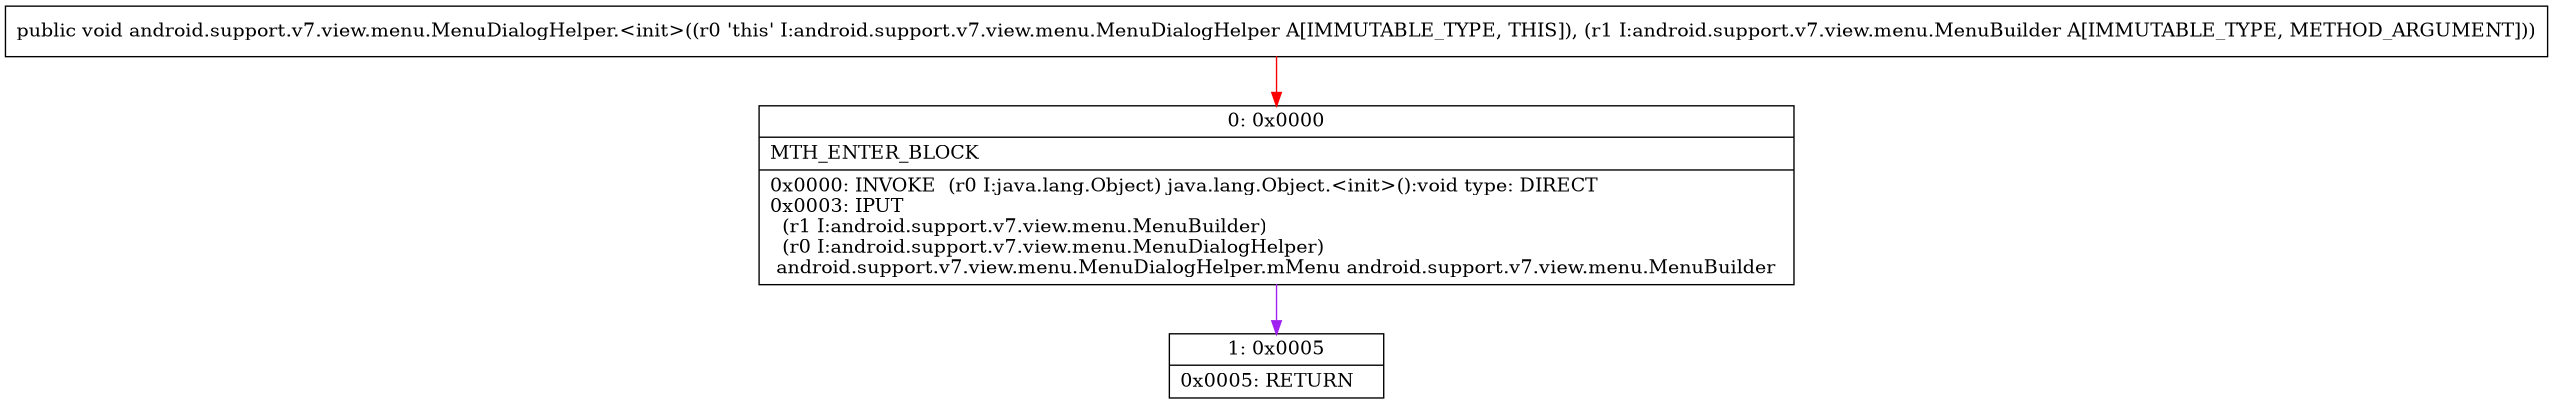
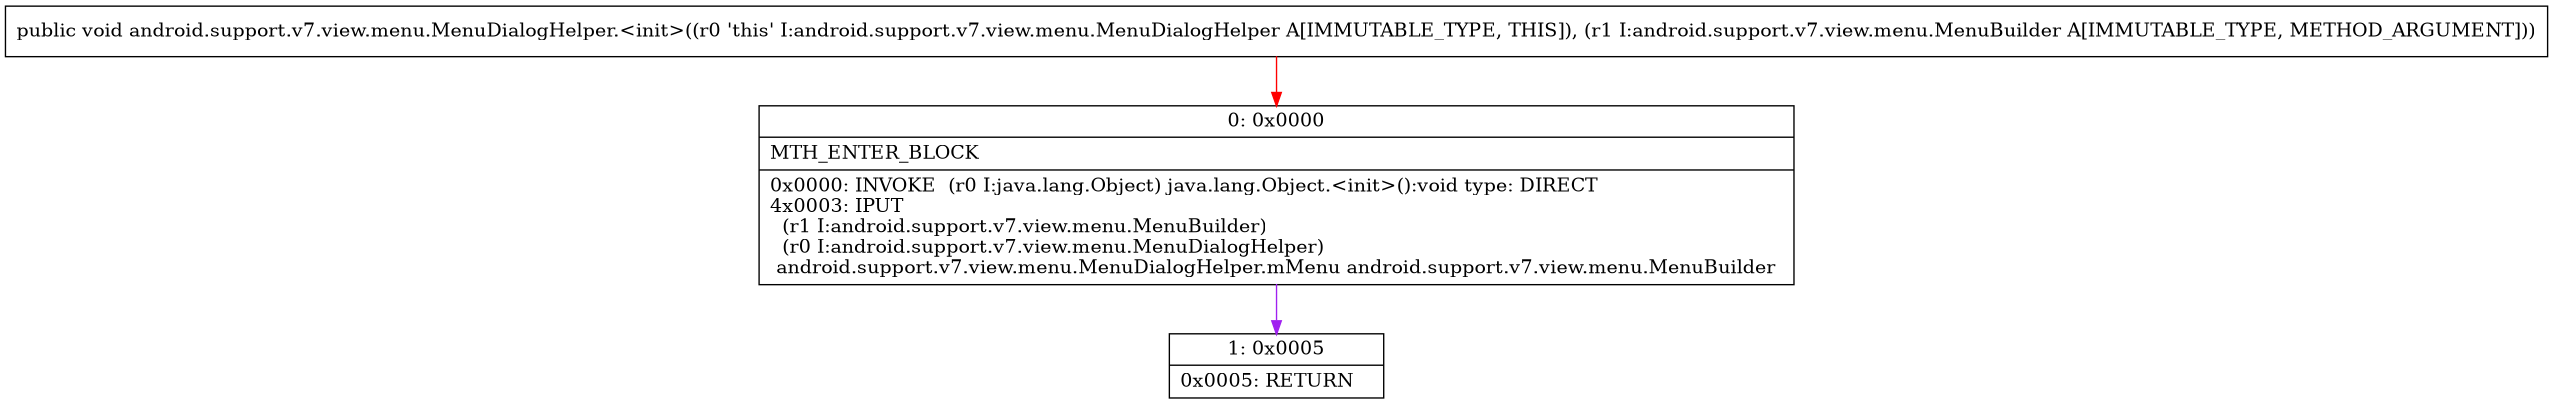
node "0: 0x0000": text "0x0003: IPUT" -> "4x0003: IPUT"
